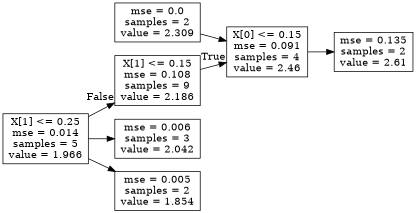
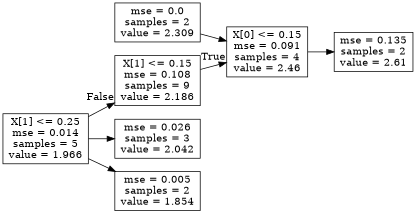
node "mse = 0.006 samples = 3 value = 2.042": label "mse = 0.006 samples = 3 value = 2.042" -> "mse = 0.026 samples = 3 value = 2.042"
